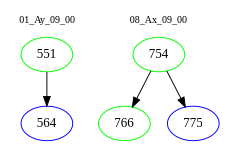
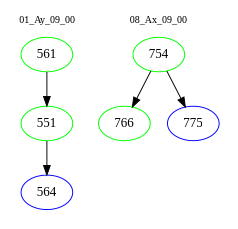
node "561": added
